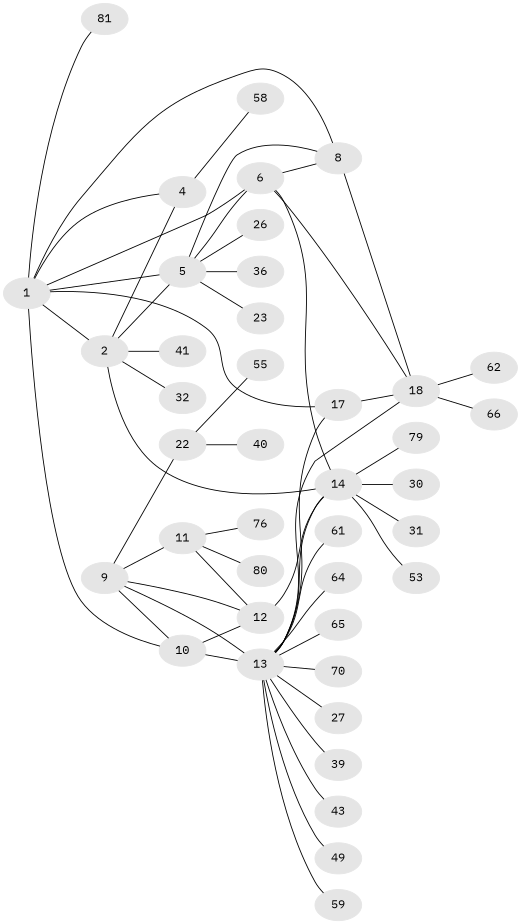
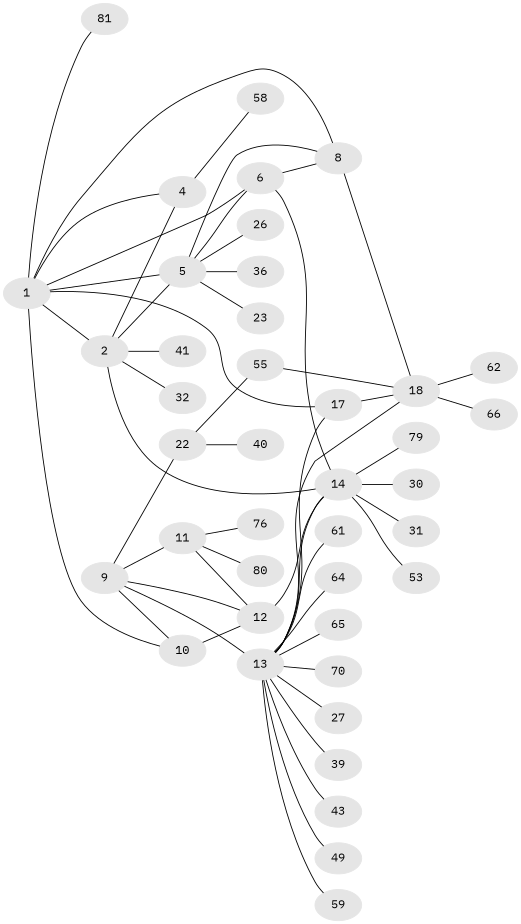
edge "6" -- "18": now "55" -- "18"
edge "10" -- "13": removed
